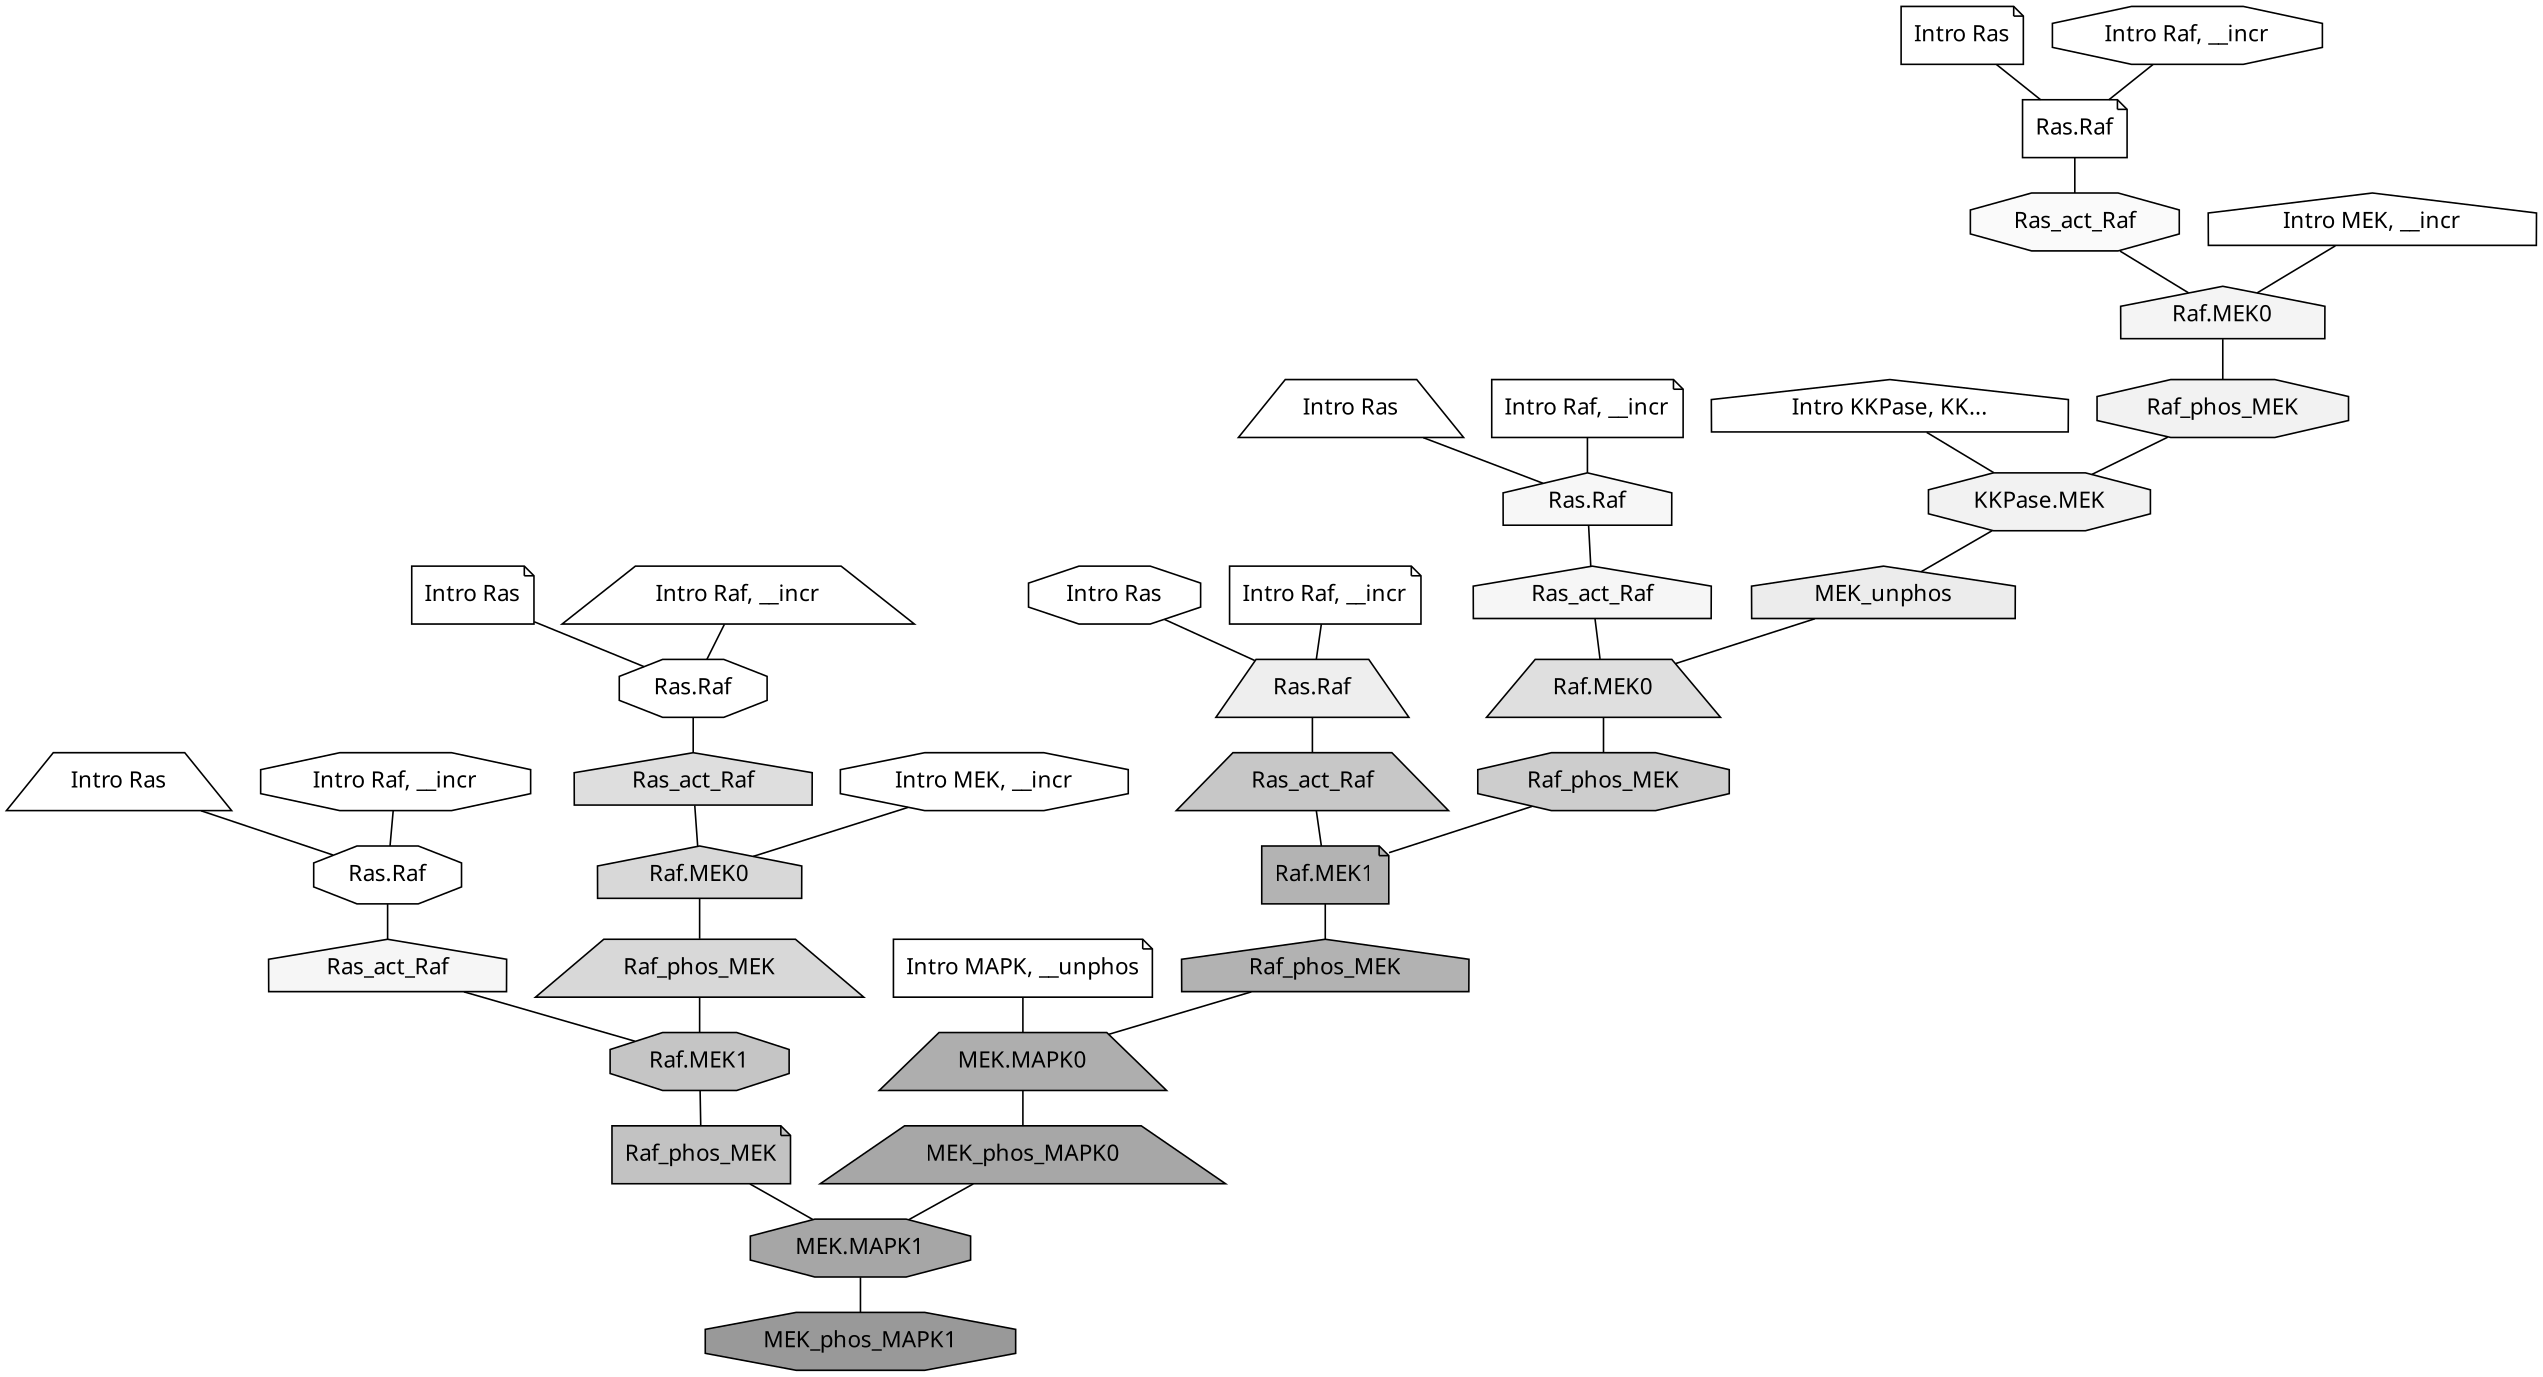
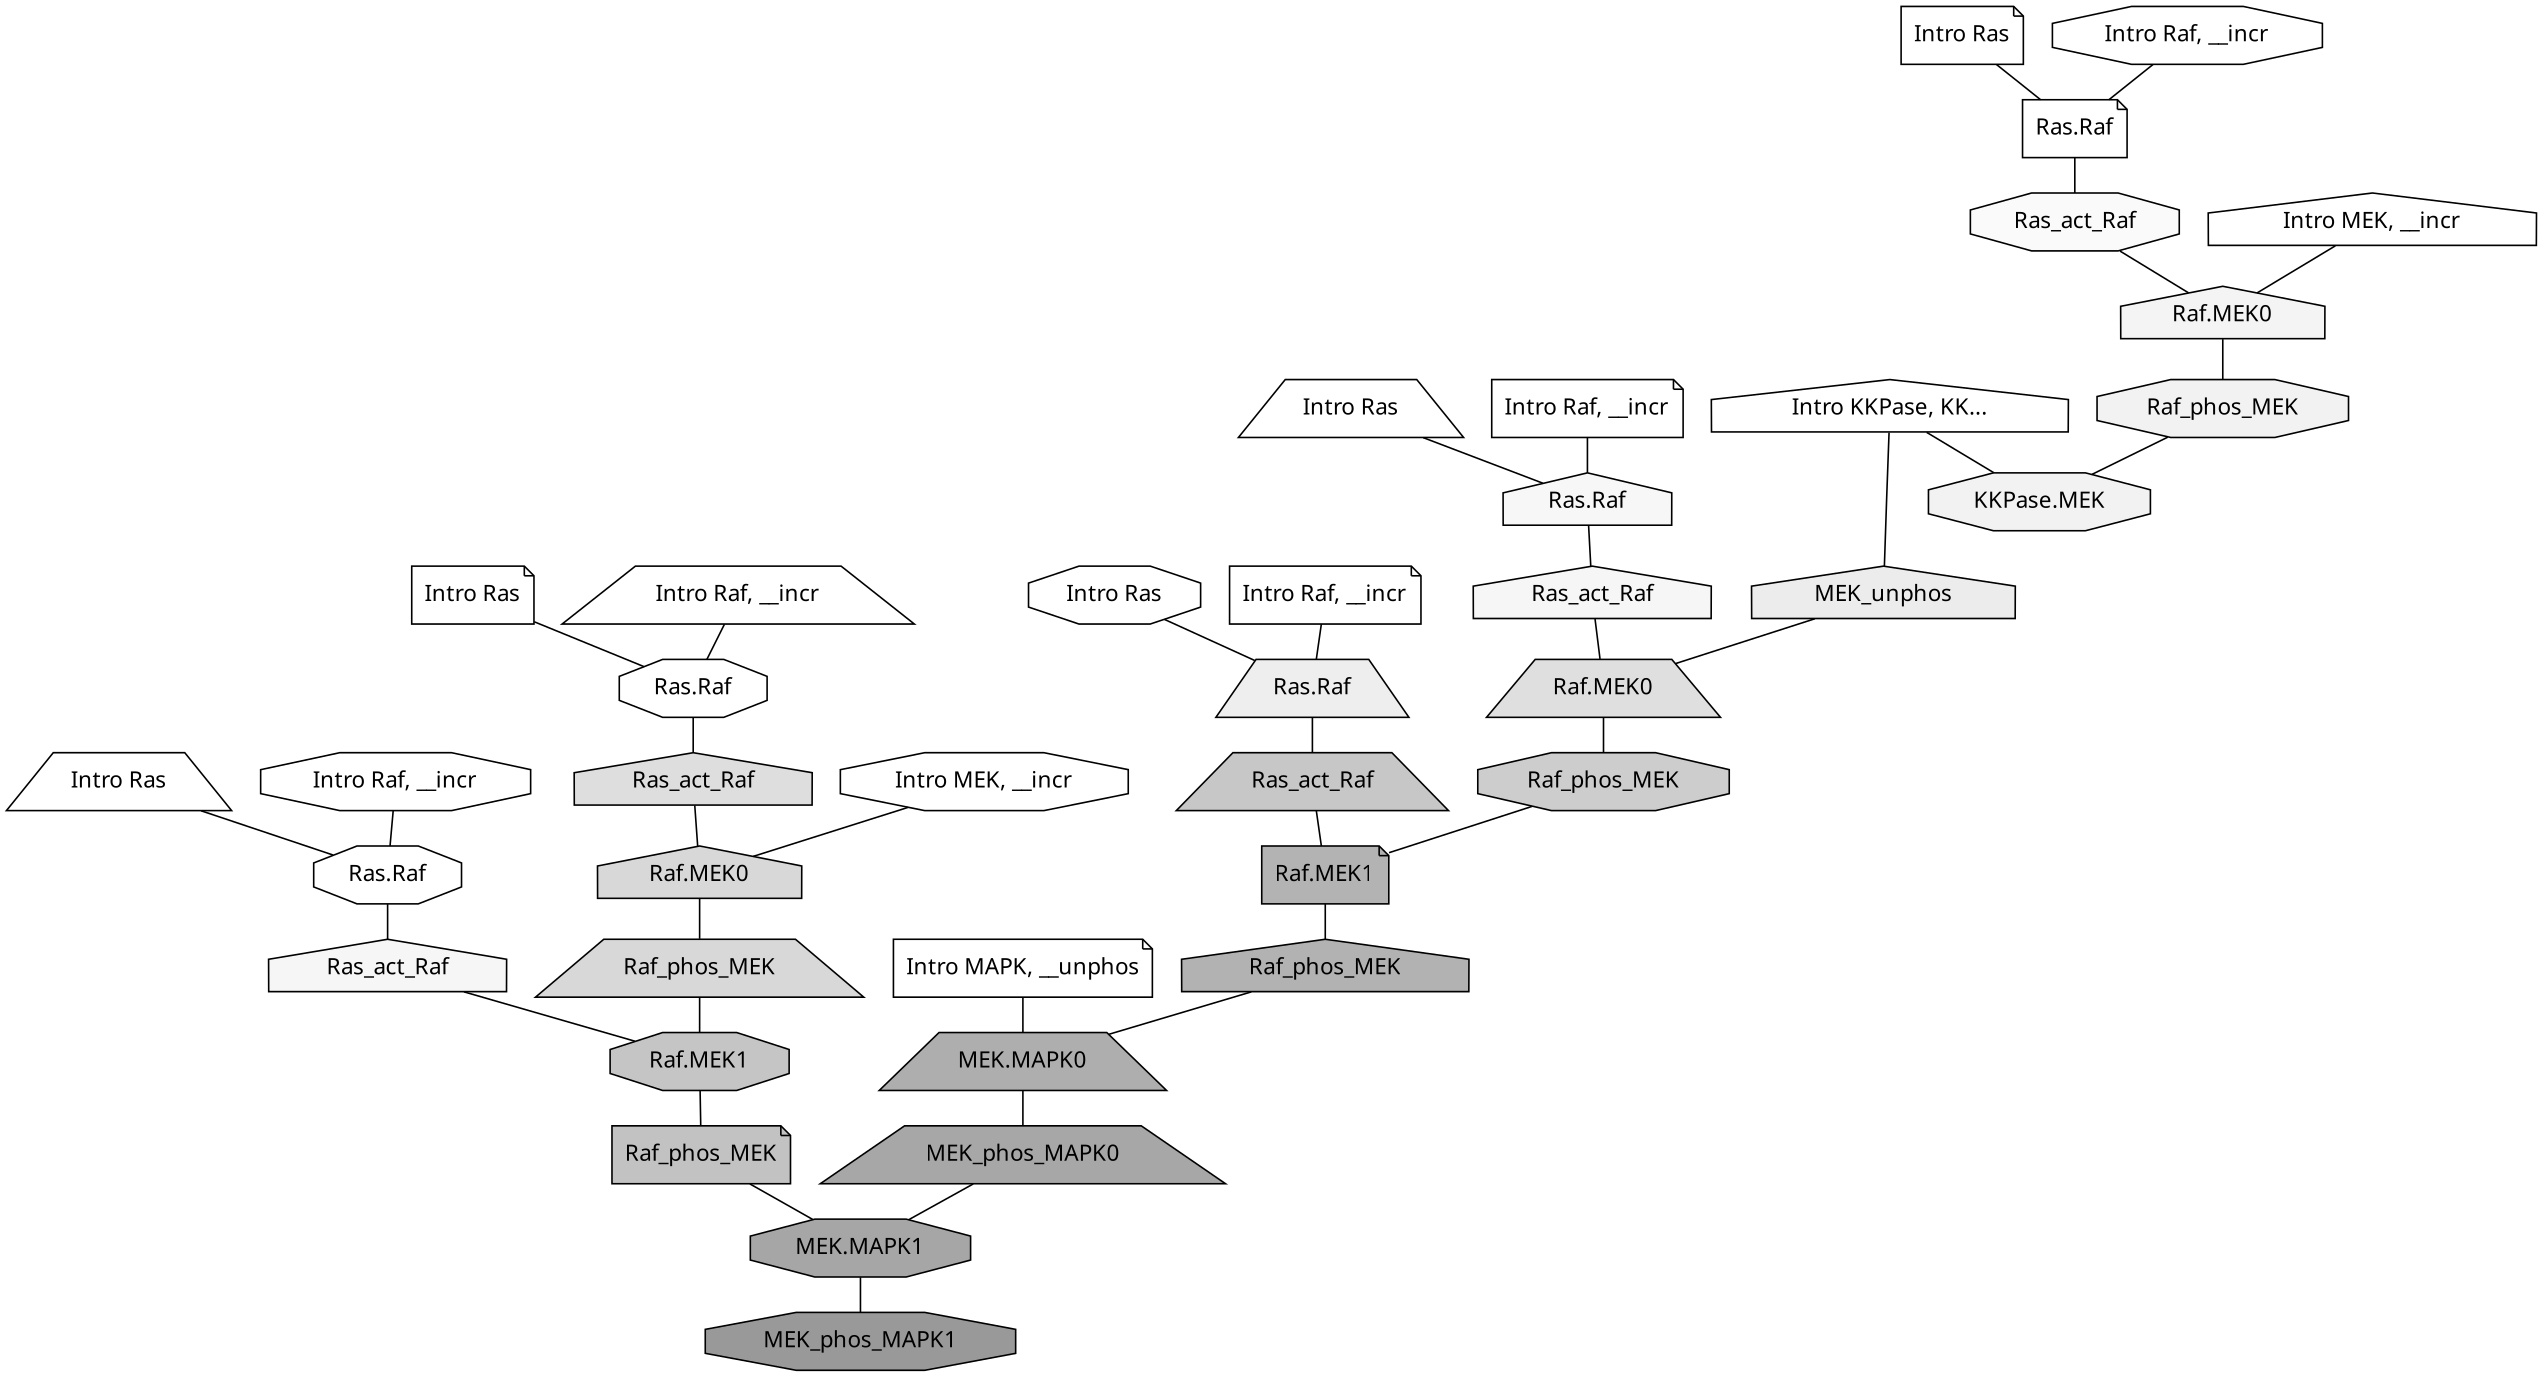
edge "KKPase.MEK" -- "MEK_unphos": now "Intro KKPase, KK..." -- "MEK_unphos"
